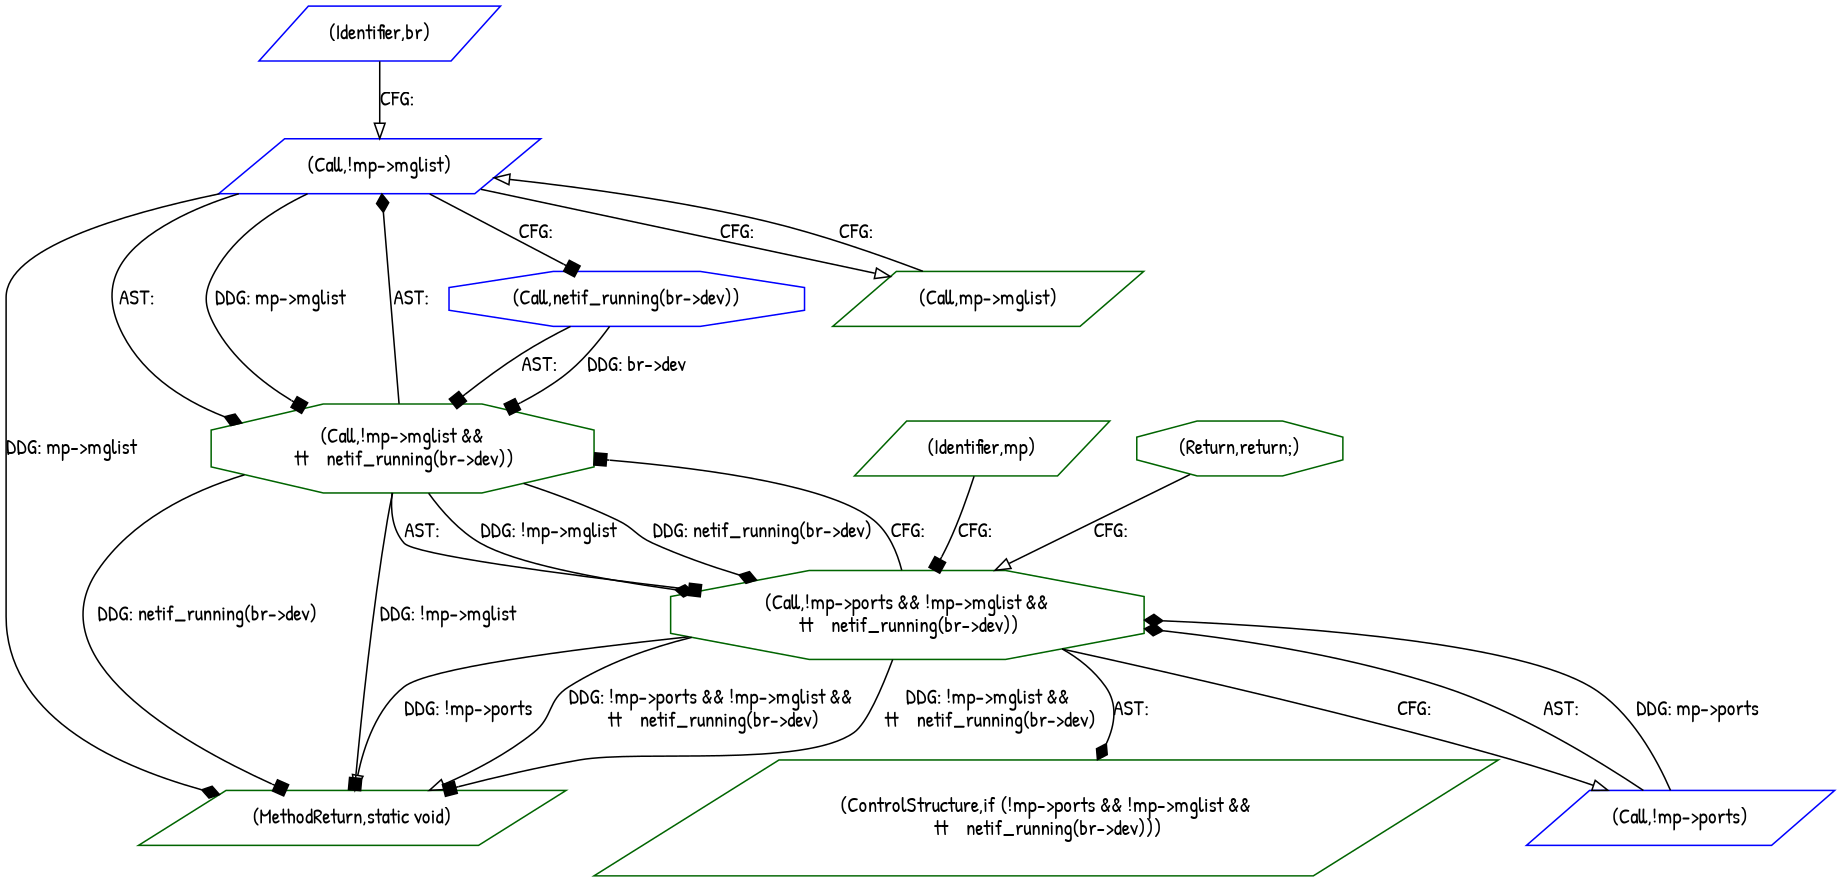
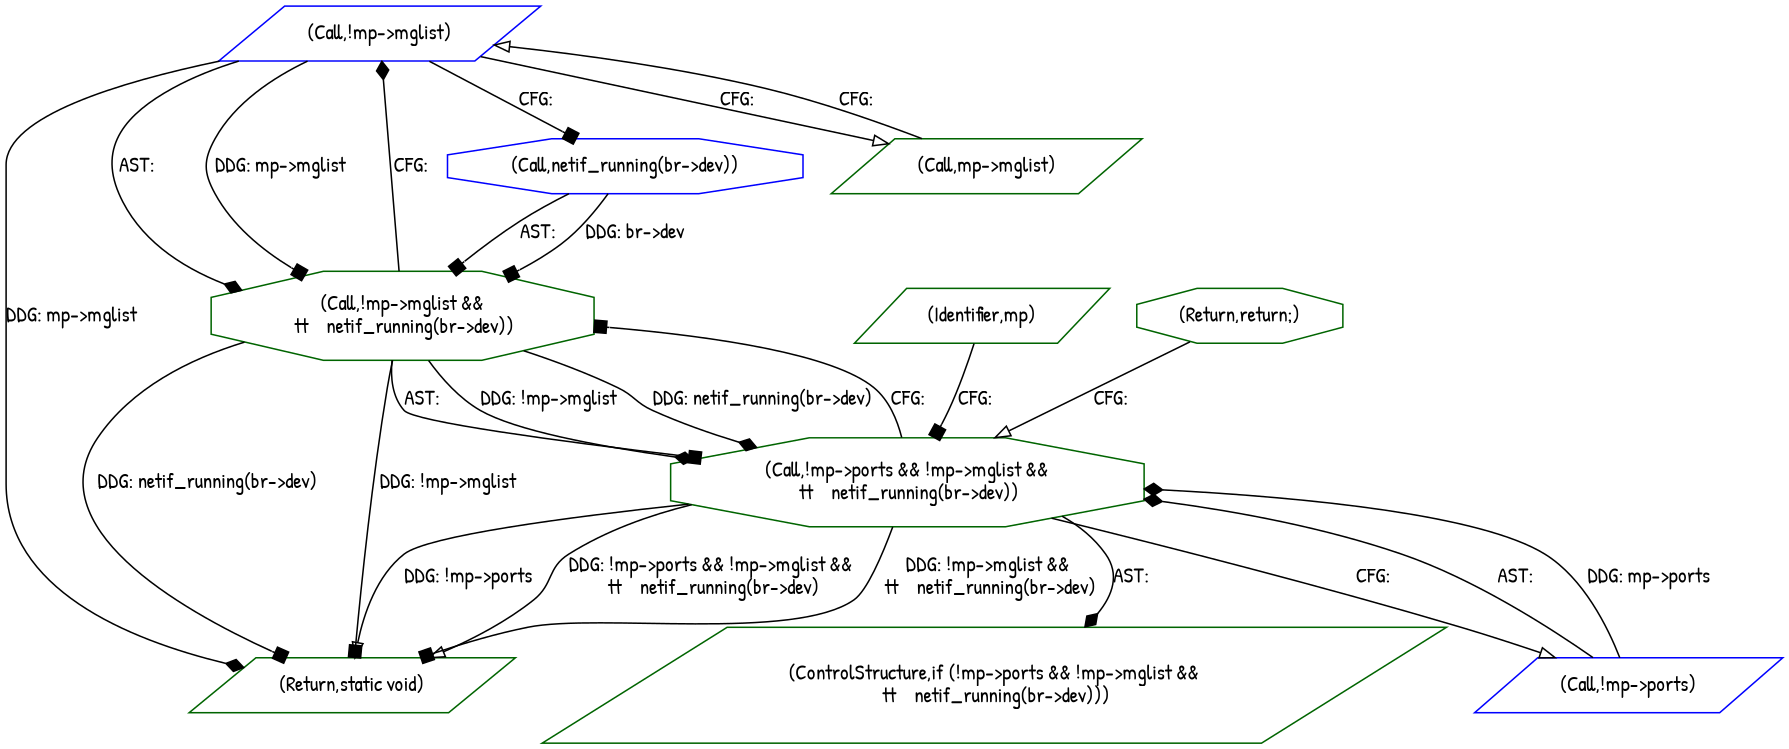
node "(Identifier,br)": removed
edge "(Call,!mp->mglist && tt    netif_running(br->dev))" -> "(Call,!mp->mglist)": label "AST: " -> "CFG: "
node "(MethodReturn,static void)": label "(MethodReturn,static void)" -> "(Return,static void)"
